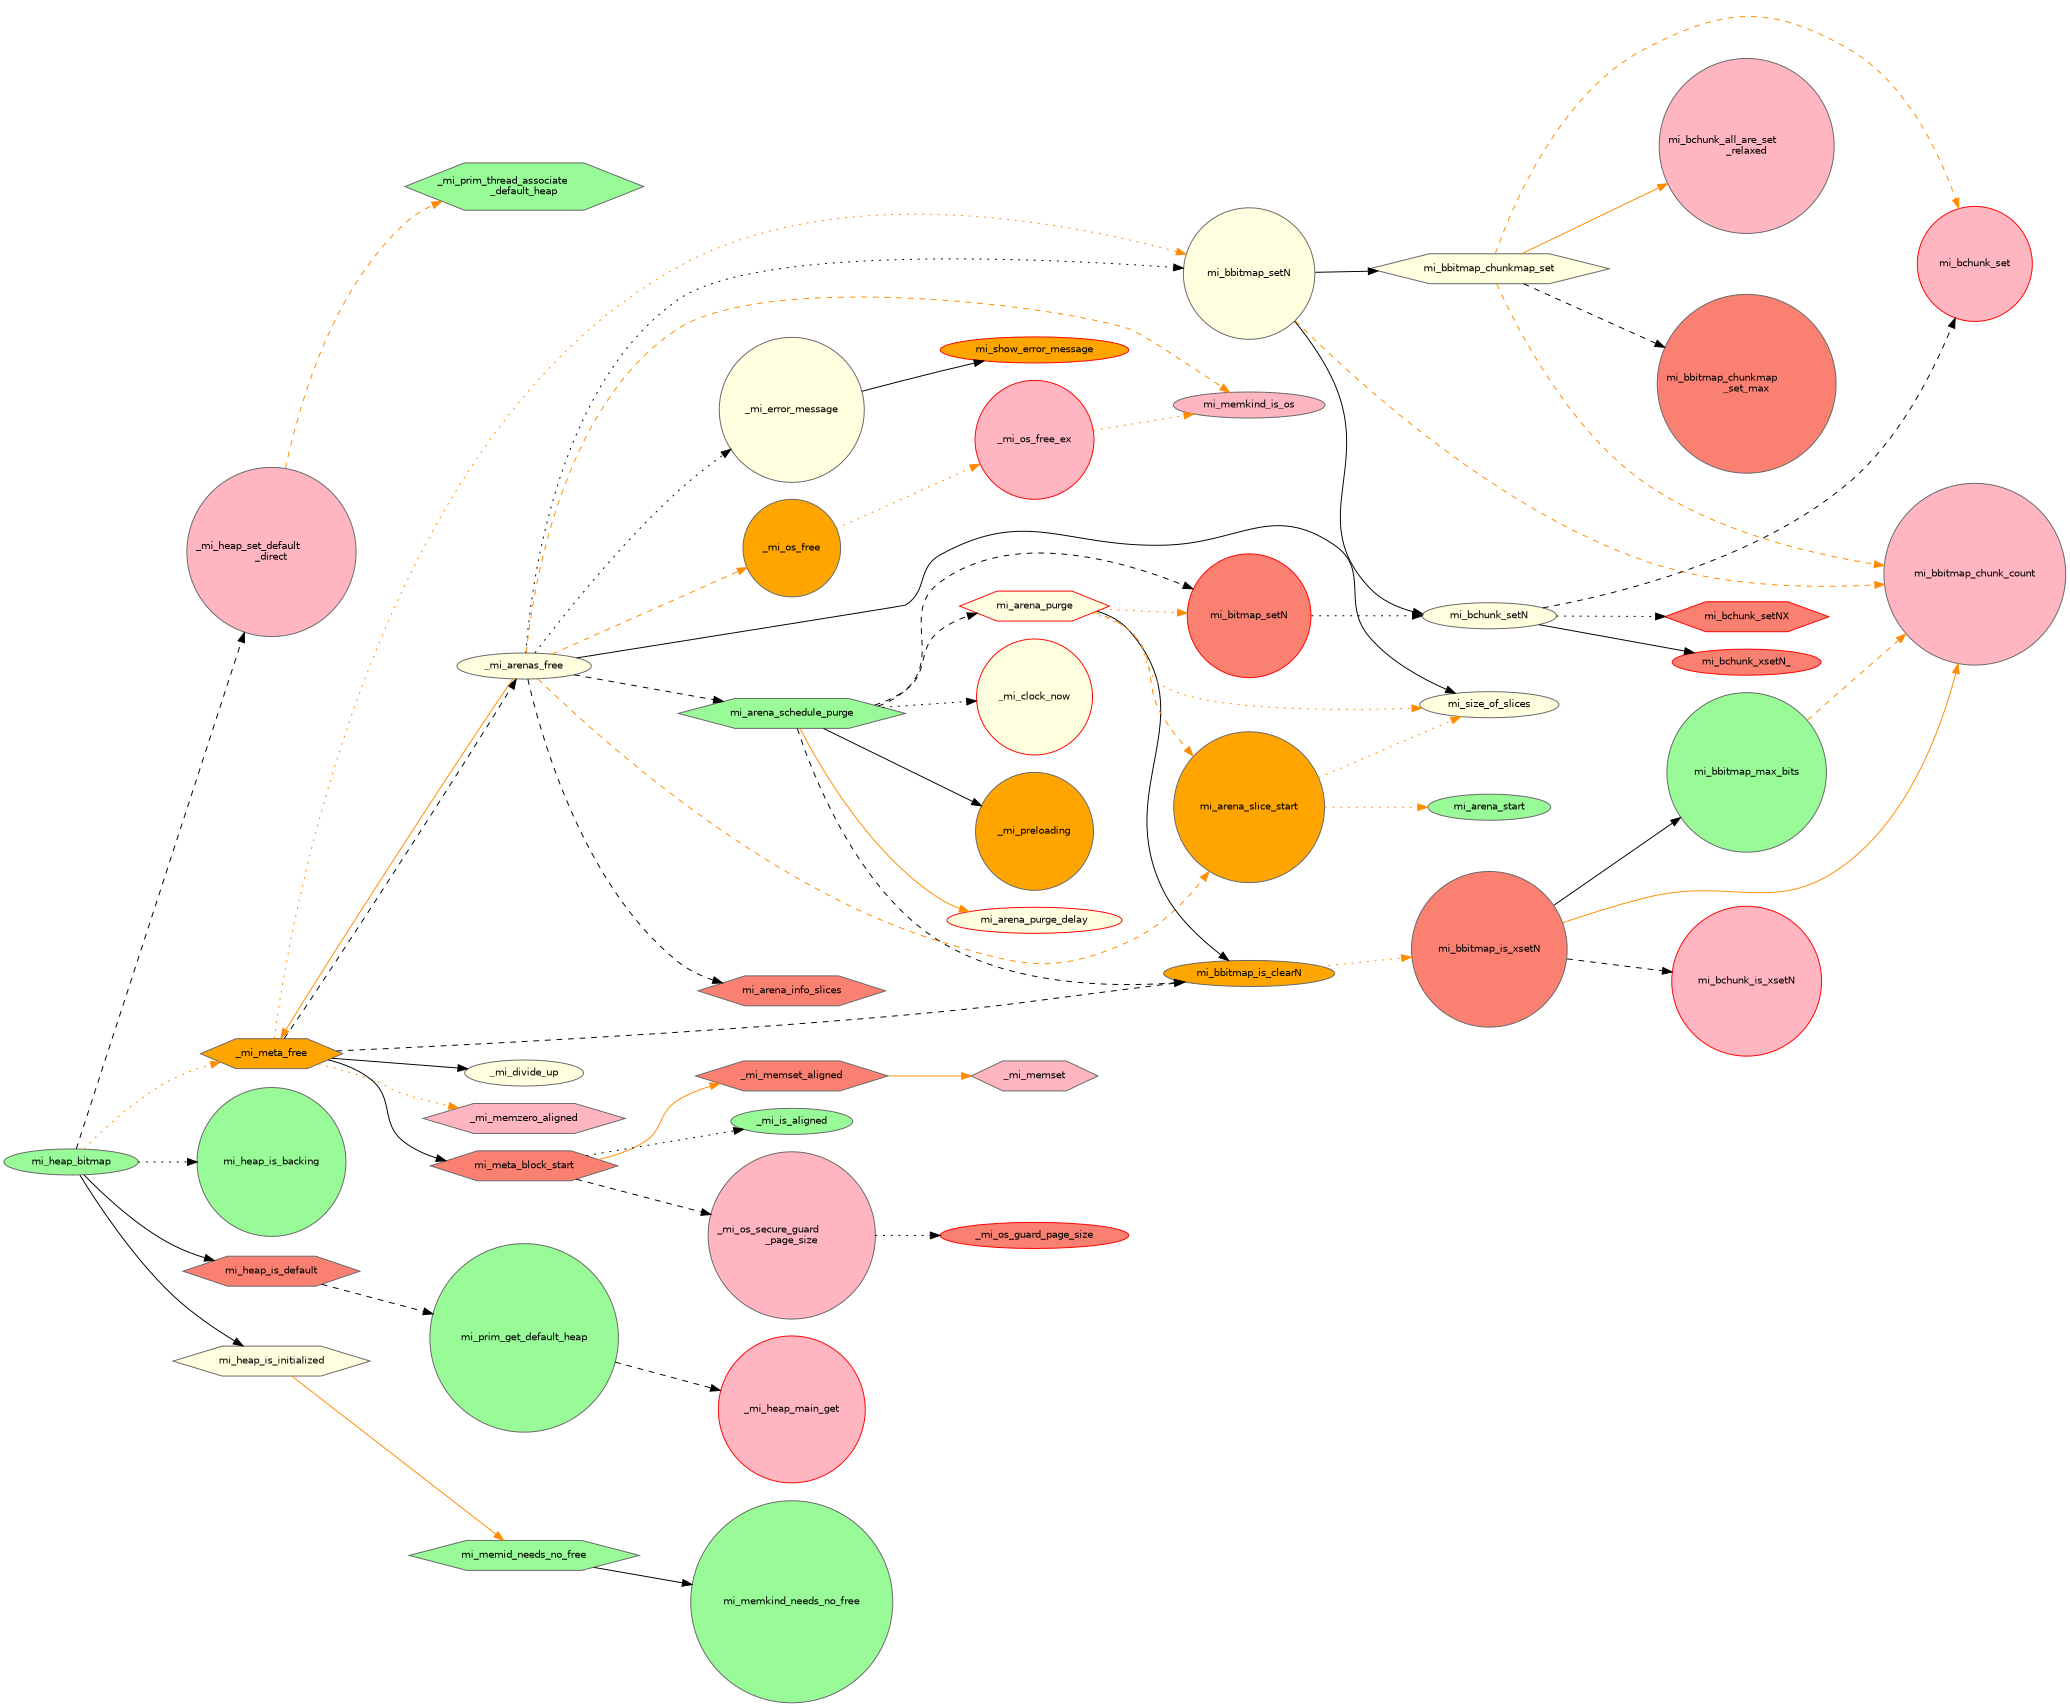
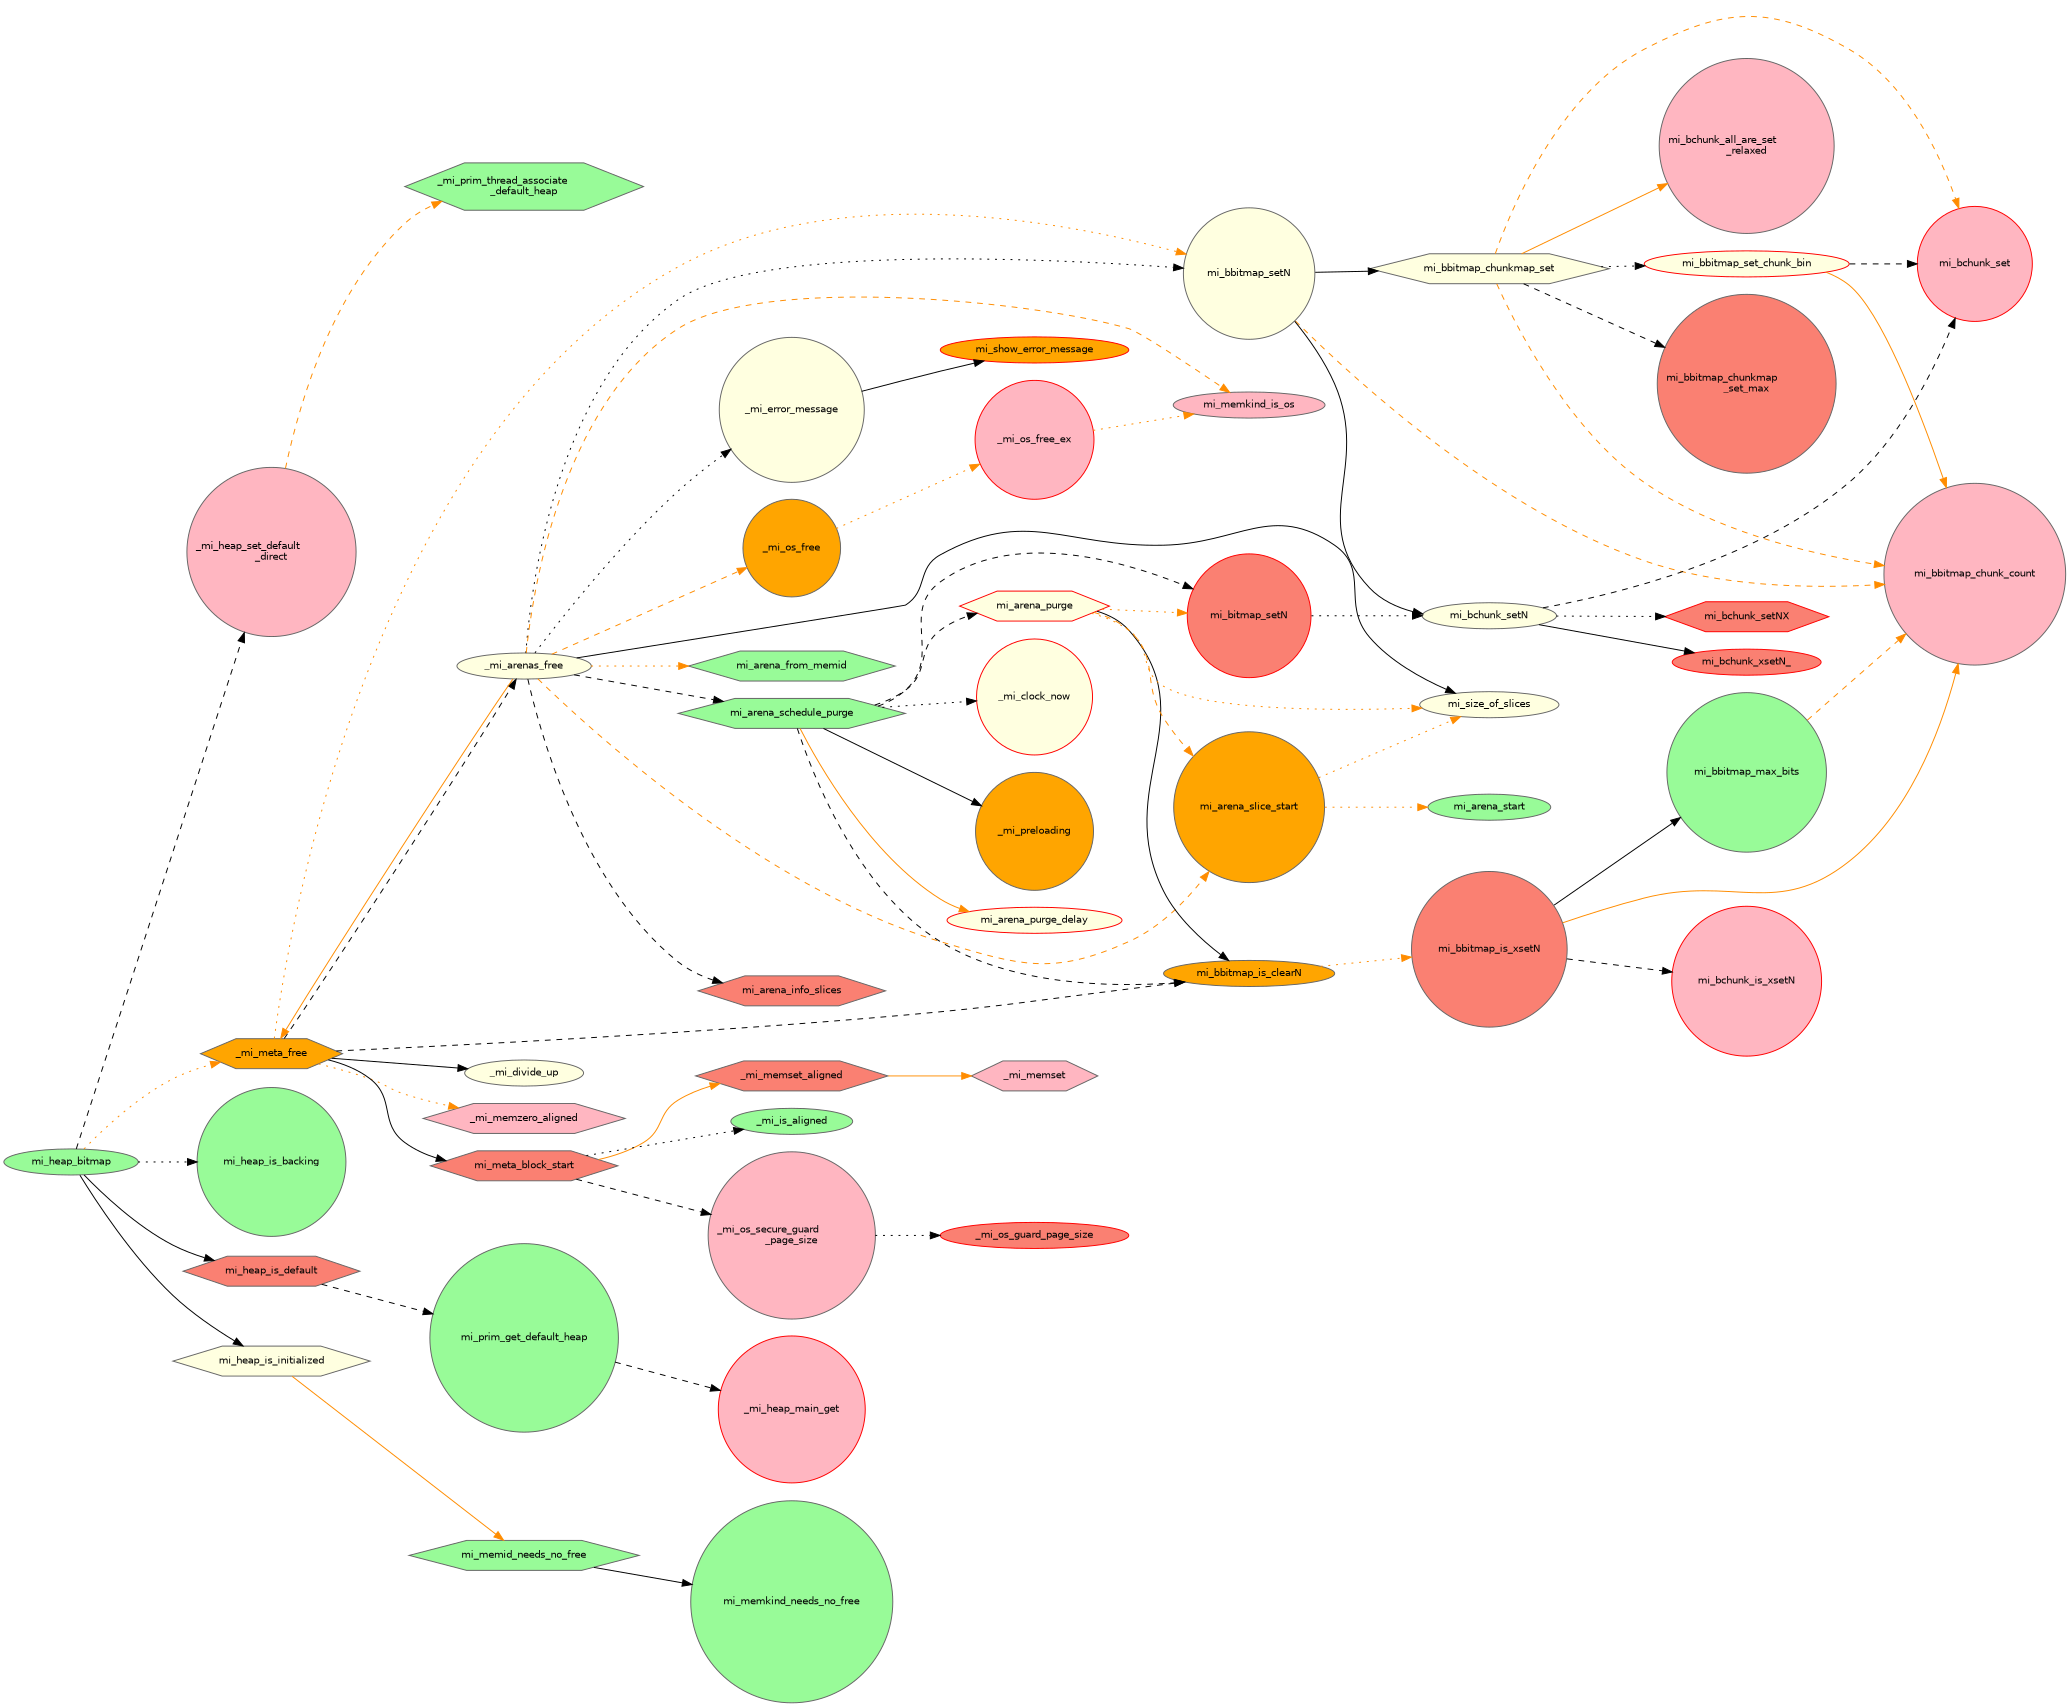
node "mi_bbitmap_set_chunk_bin": added
node "mi_arena_from_memid": added
